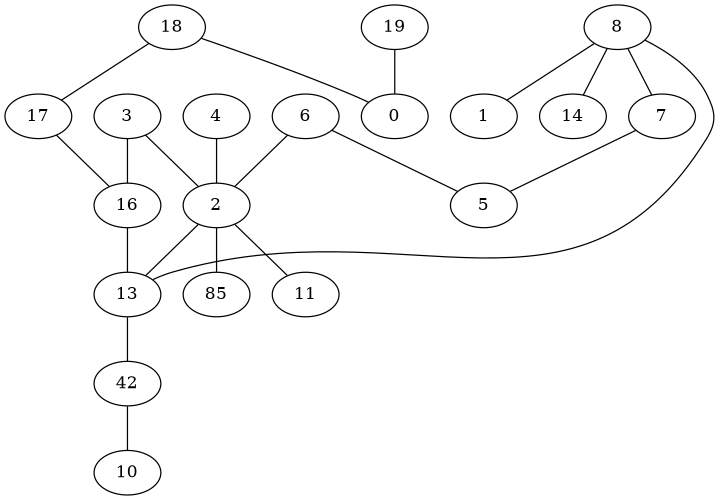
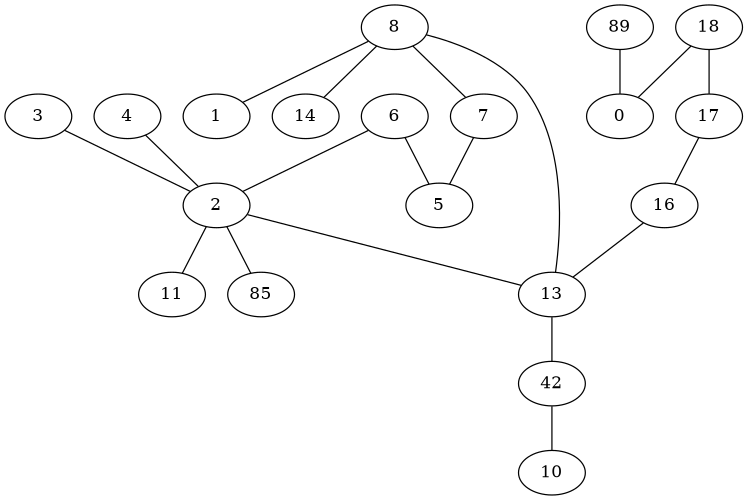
node "19": label "19" -> "89"
edge "3" -- "16": removed
